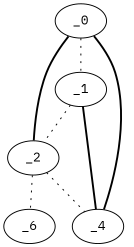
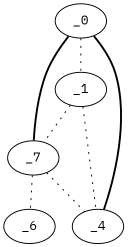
node "_2": label "_2" -> "_7"
edge "_1" -- "_4": style bold -> dotted
